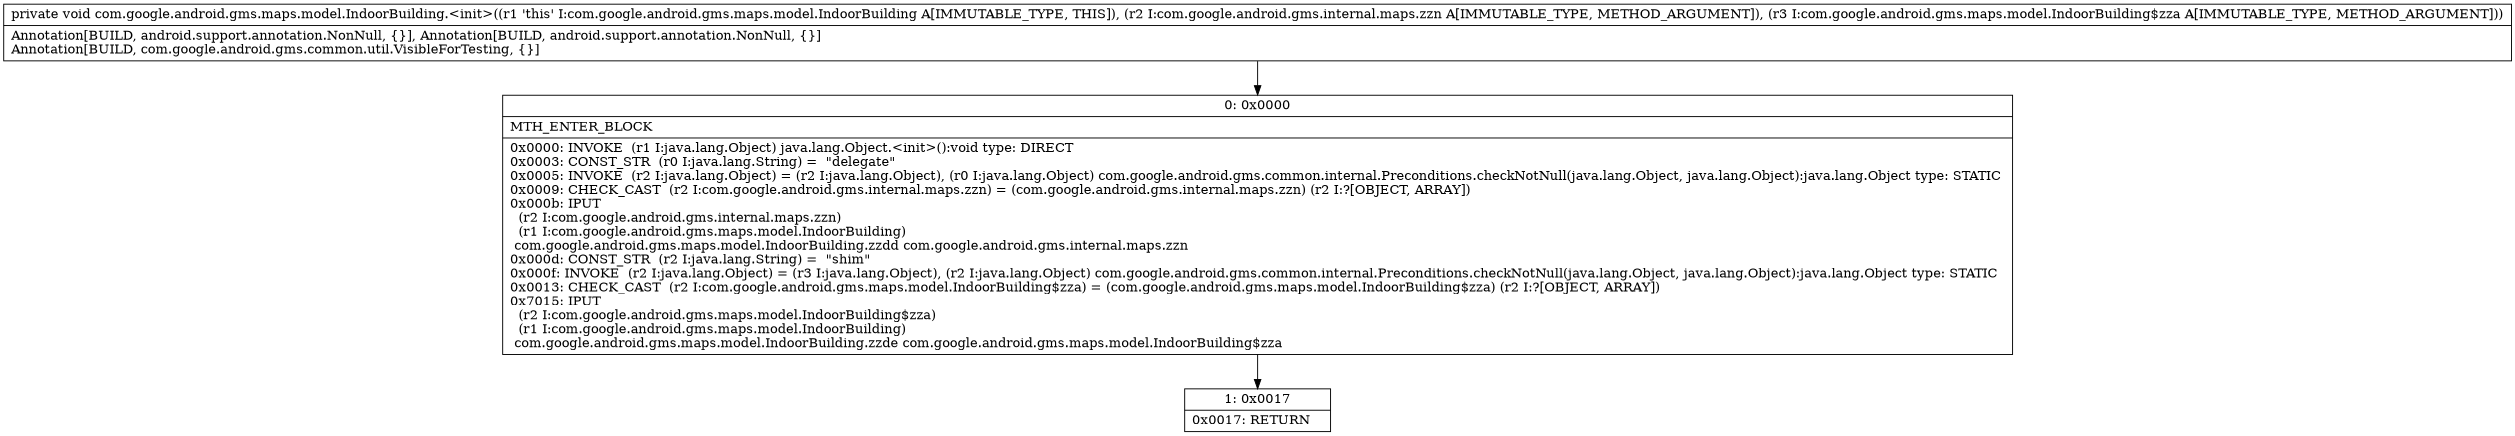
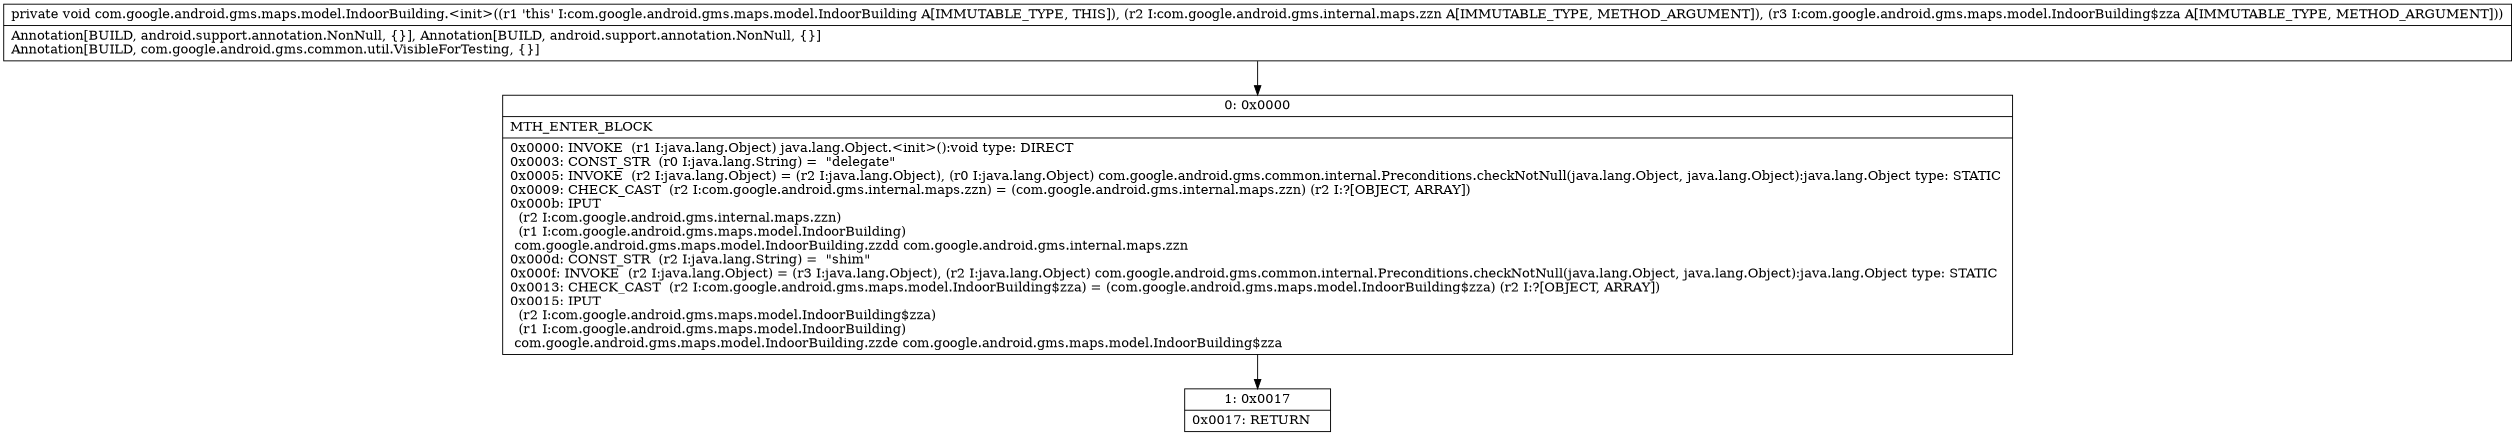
node "0: 0x0000": text "0x7015: IPUT" -> "0x0015: IPUT"
